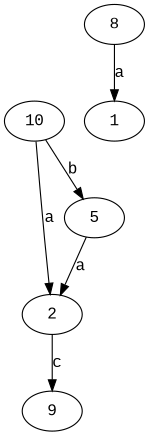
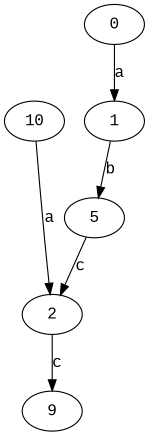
node "8": label "8" -> "0"
edge "10" -> "5": now "1" -> "5"
edge "5" -> "2": label "a" -> "c"
